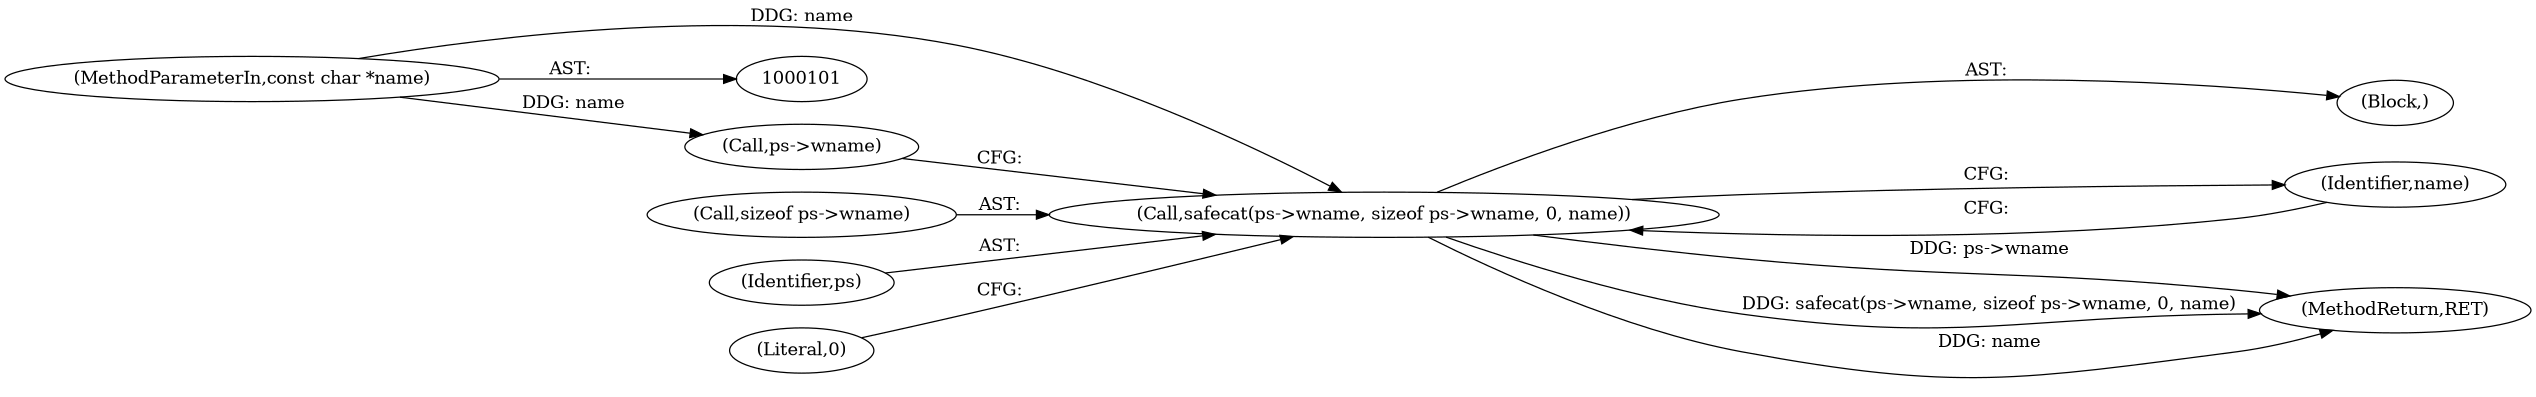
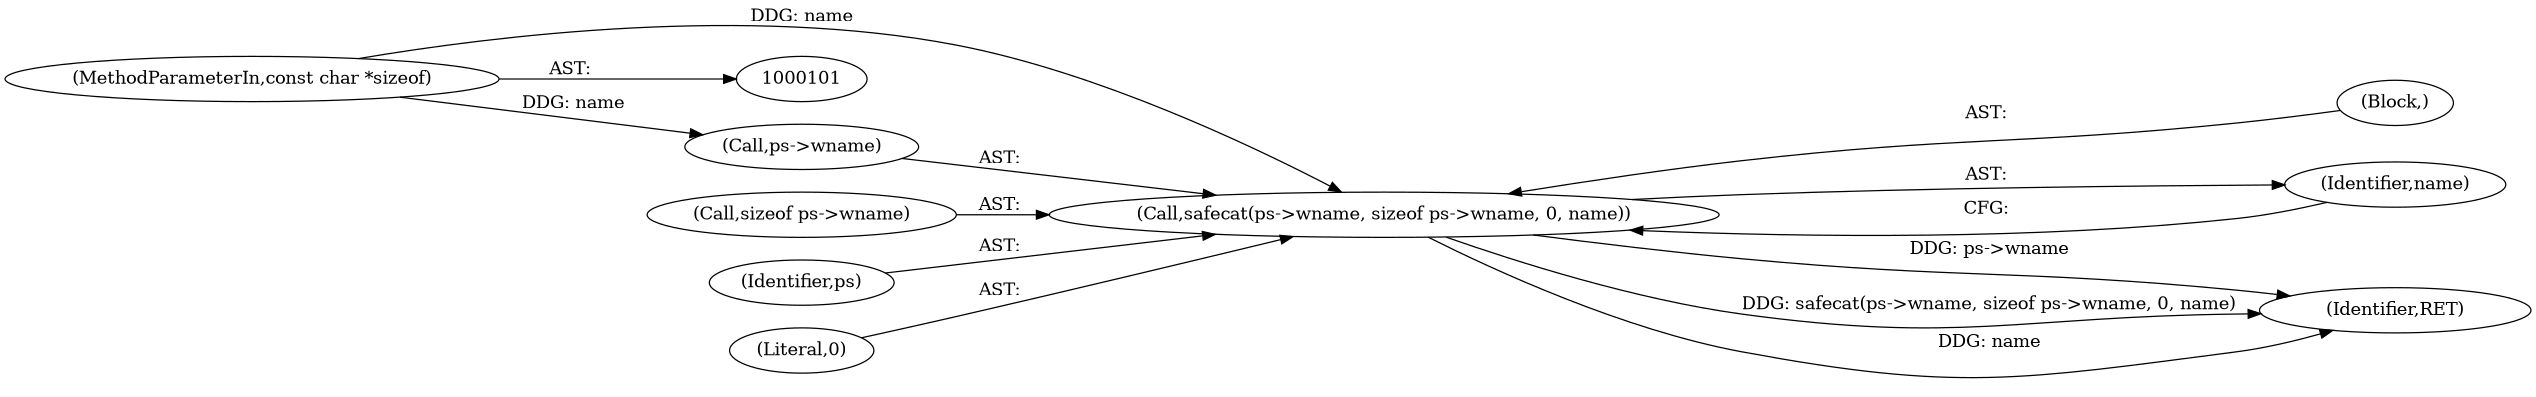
node "(MethodParameterIn,const char *name)": label "(MethodParameterIn,const char *name)" -> "(MethodParameterIn,const char *sizeof)"
edge "(Call,safecat(ps->wname, sizeof ps->wname, 0, name))" -> "(Block,)": reversed
edge "(Call,ps->wname)" -> "(Call,safecat(ps->wname, sizeof ps->wname, 0, name))": label "CFG: " -> "AST: "
edge "(Call,safecat(ps->wname, sizeof ps->wname, 0, name))" -> "(Identifier,name)": label "CFG: " -> "AST: "
edge "(Literal,0)" -> "(Call,safecat(ps->wname, sizeof ps->wname, 0, name))": label "CFG: " -> "AST: "
node "(MethodReturn,RET)": label "(MethodReturn,RET)" -> "(Identifier,RET)"
